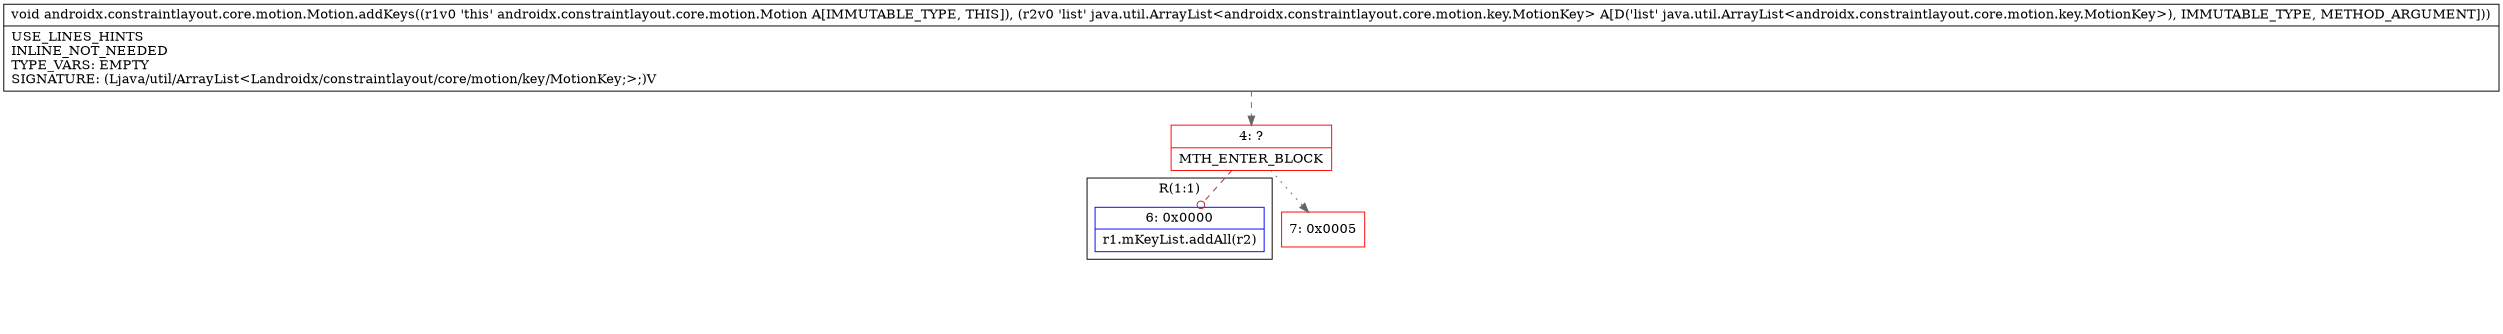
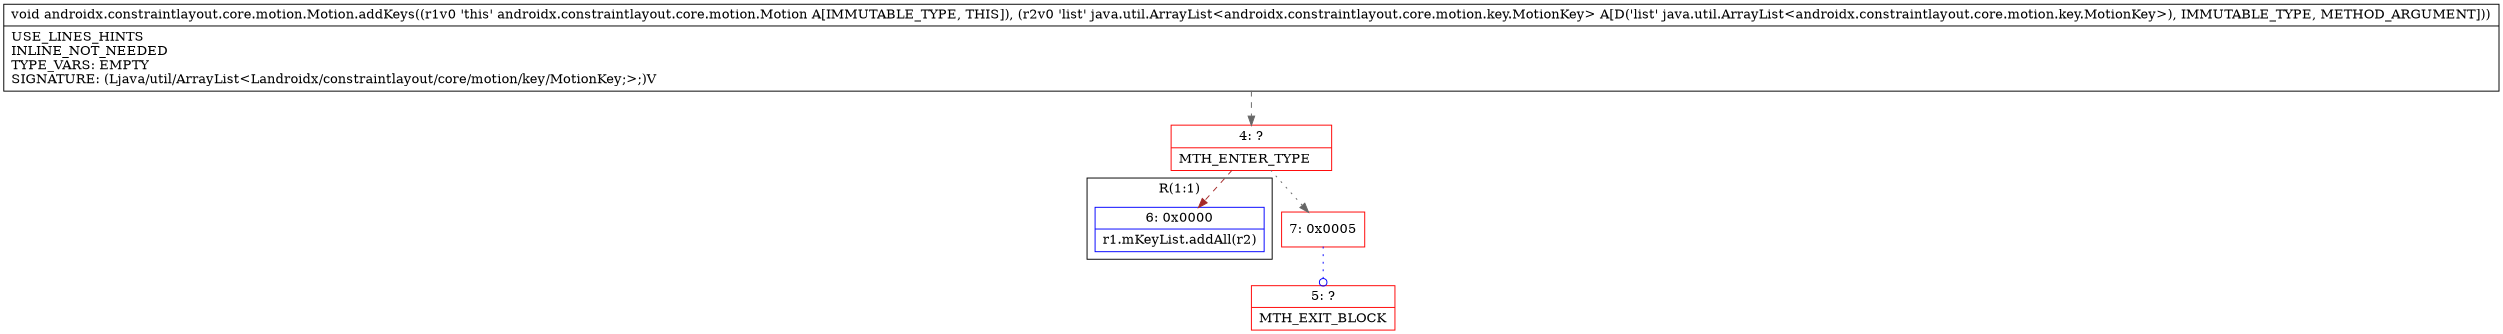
node "4: ?": text "MTH_ENTER_BLOCK" -> "MTH_ENTER_TYPE"
edge "4: ?" -> "6: 0x0000": arrowhead odot -> normal
node "5: ?": added
